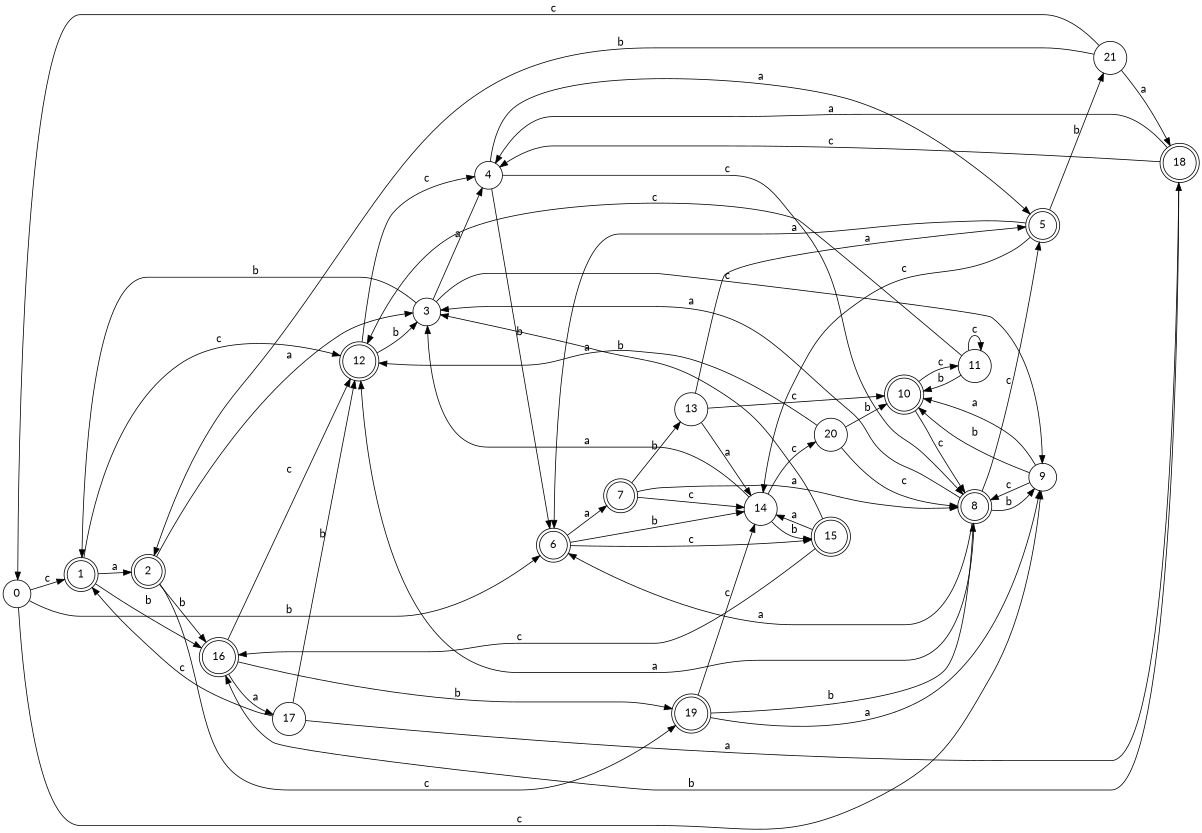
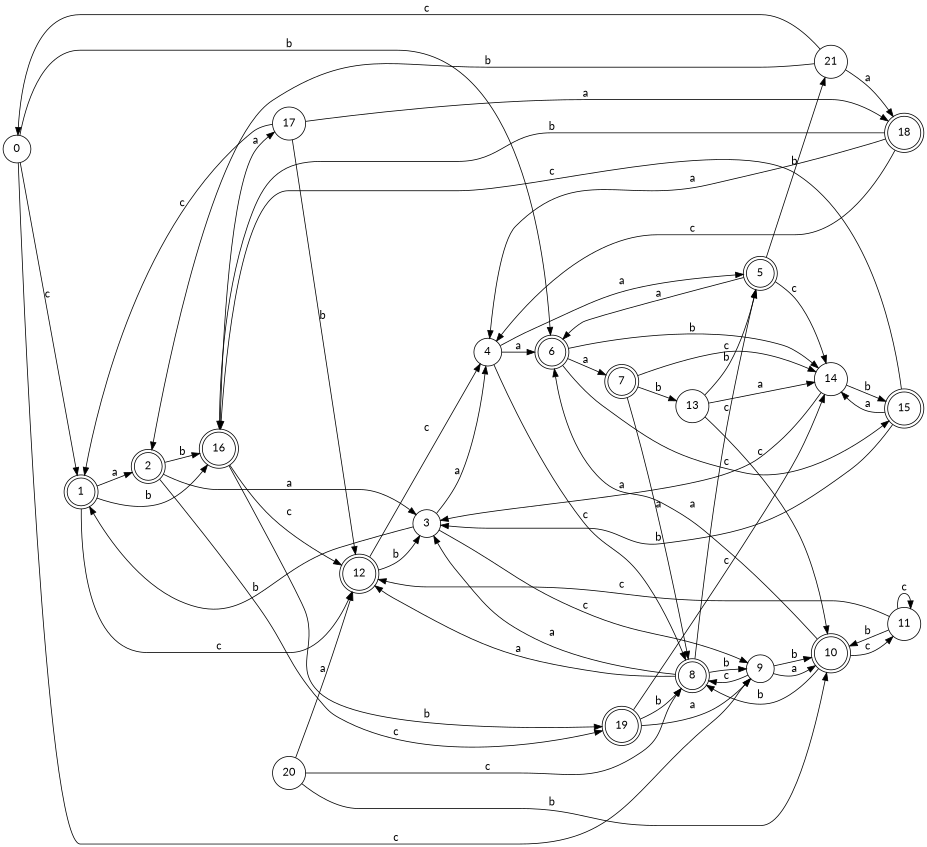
edge "13" -> "5": label "a" -> "b"
edge "4" -> "6": label "b" -> "a"
edge "10" -> "8": label "c" -> "b"
edge "14" -> "20": removed, label "c"
edge "8" -> "6": now "10" -> "6"
